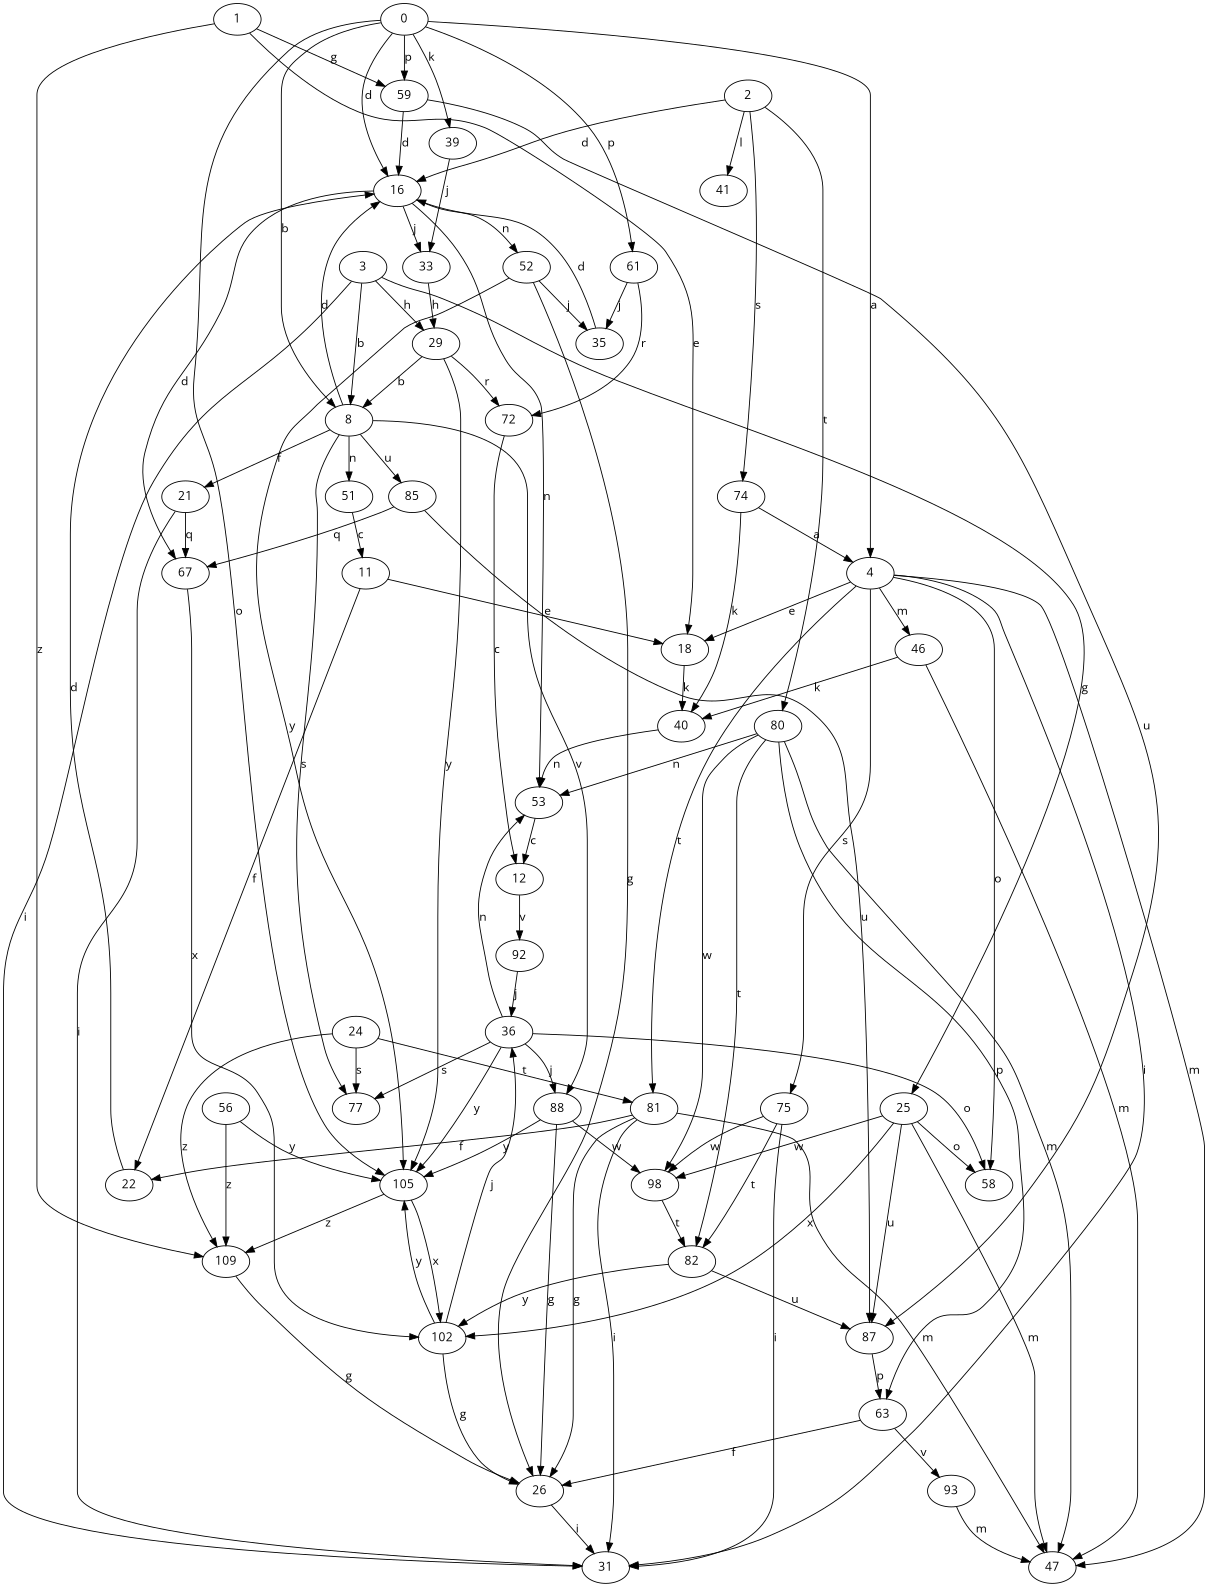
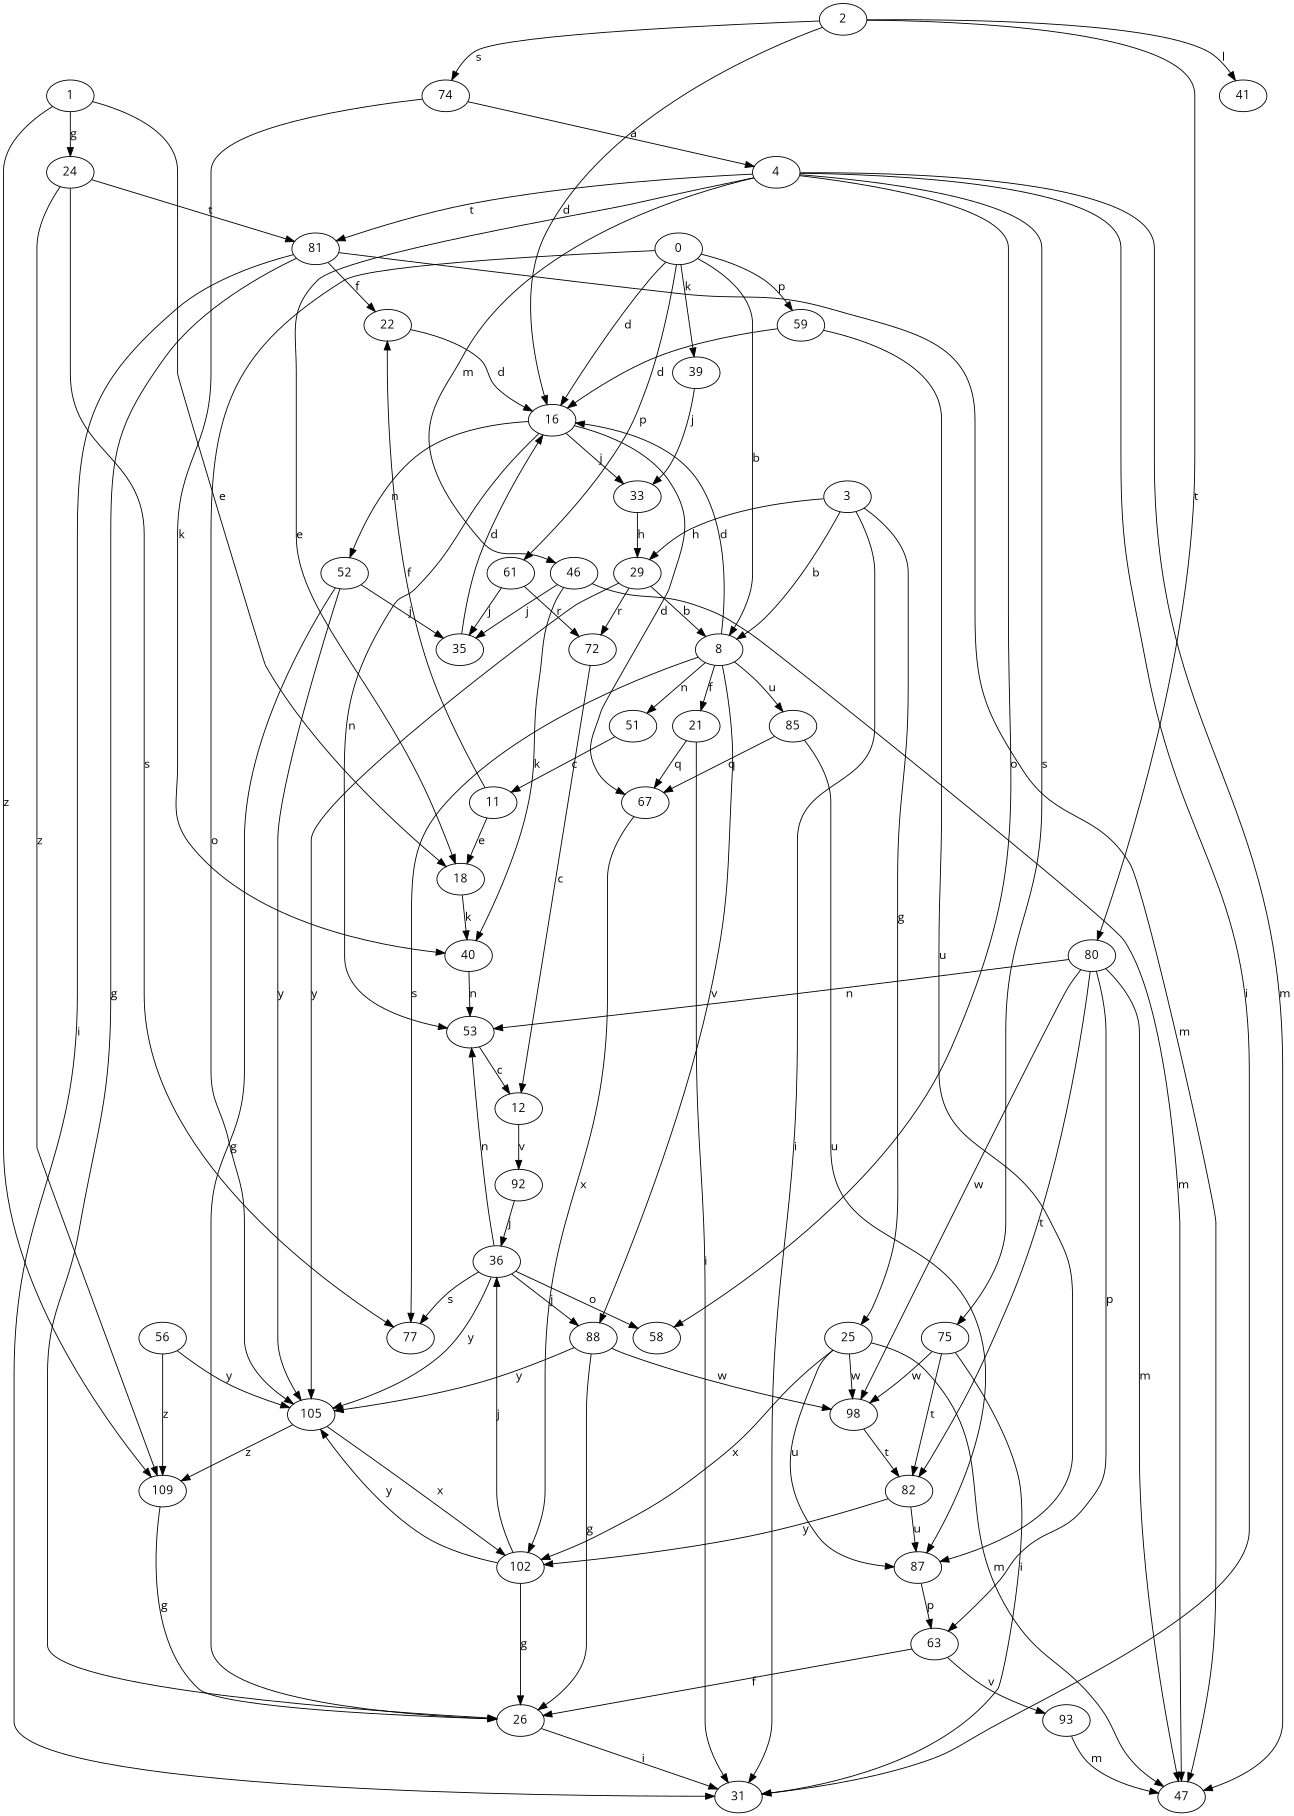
edge "1" -> "59": now "1" -> "24"
edge "0" -> "4": removed, label "a"
edge "46" -> "35": added, label "j"
edge "25" -> "58": removed, label "o"
